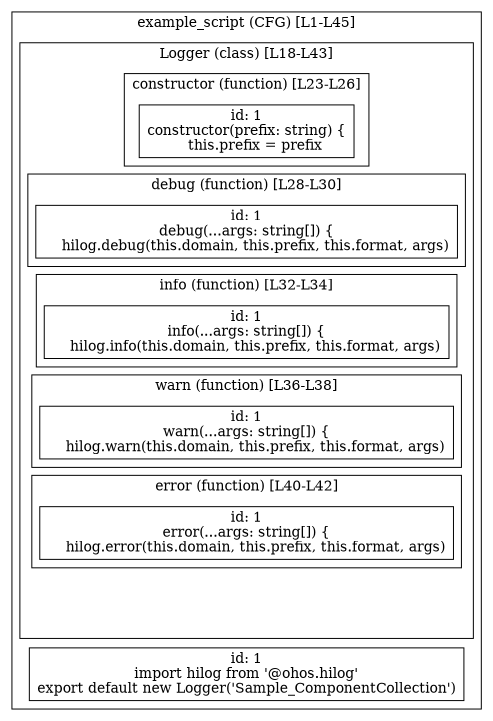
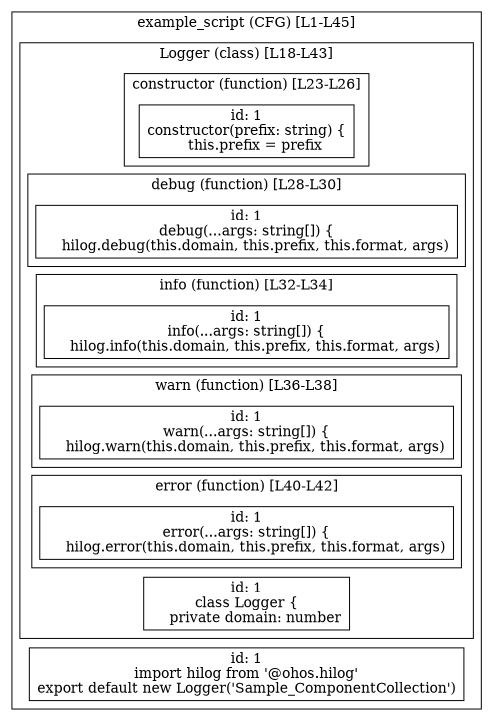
node "id: 1 class Logger { private domain: number": added
